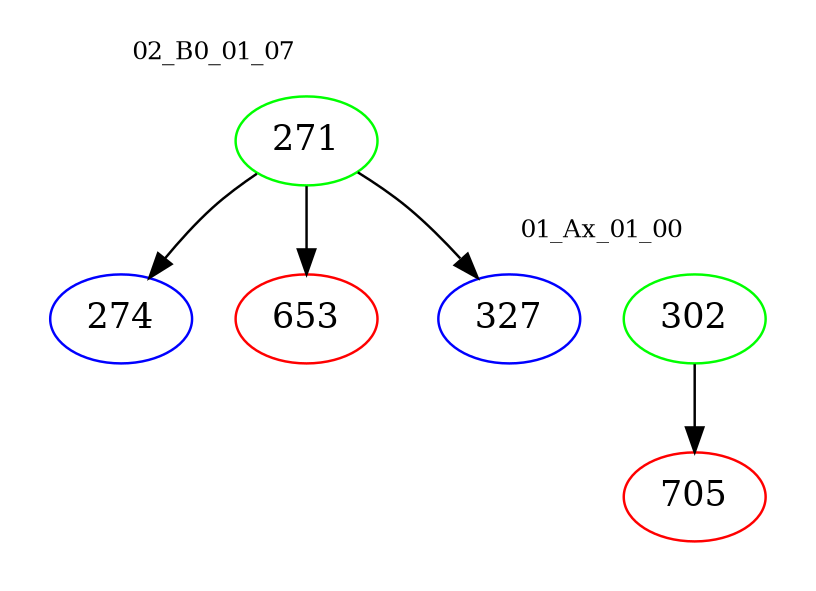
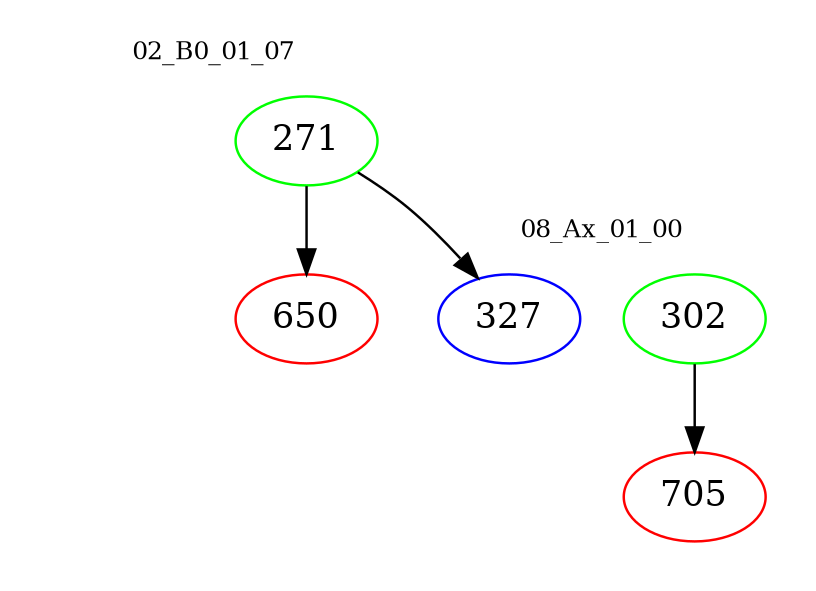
cluster "01_Ax_01_00": label "01_Ax_01_00" -> "08_Ax_01_00"
node "274": removed
node "653": label "653" -> "650"
